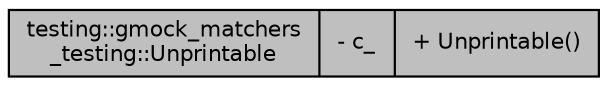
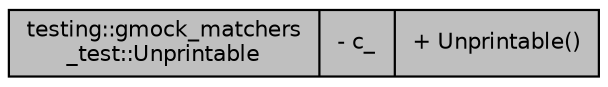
node "testing::gmock_matchers": text "_testing::Unprintable" -> "_test::Unprintable"
